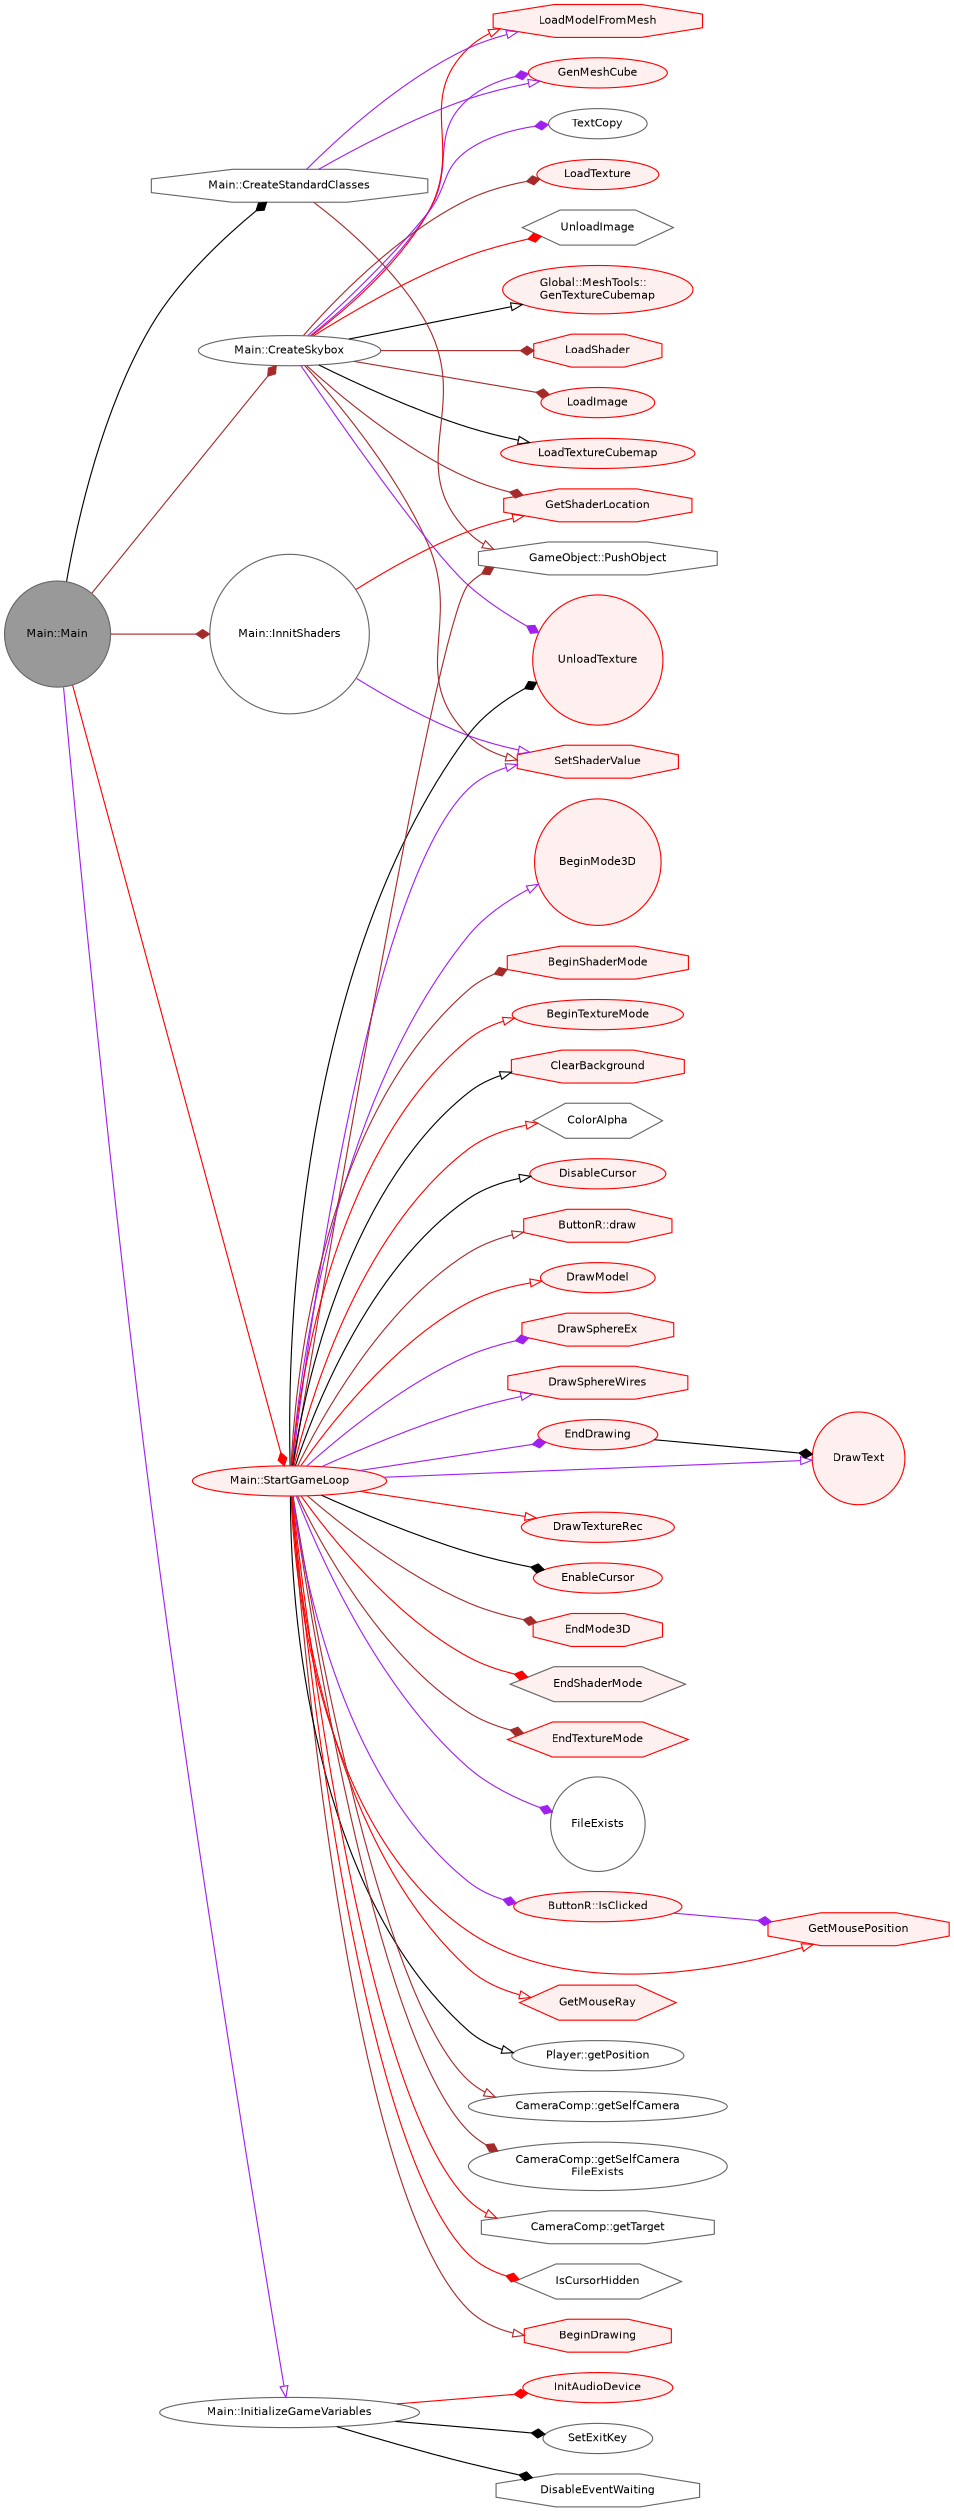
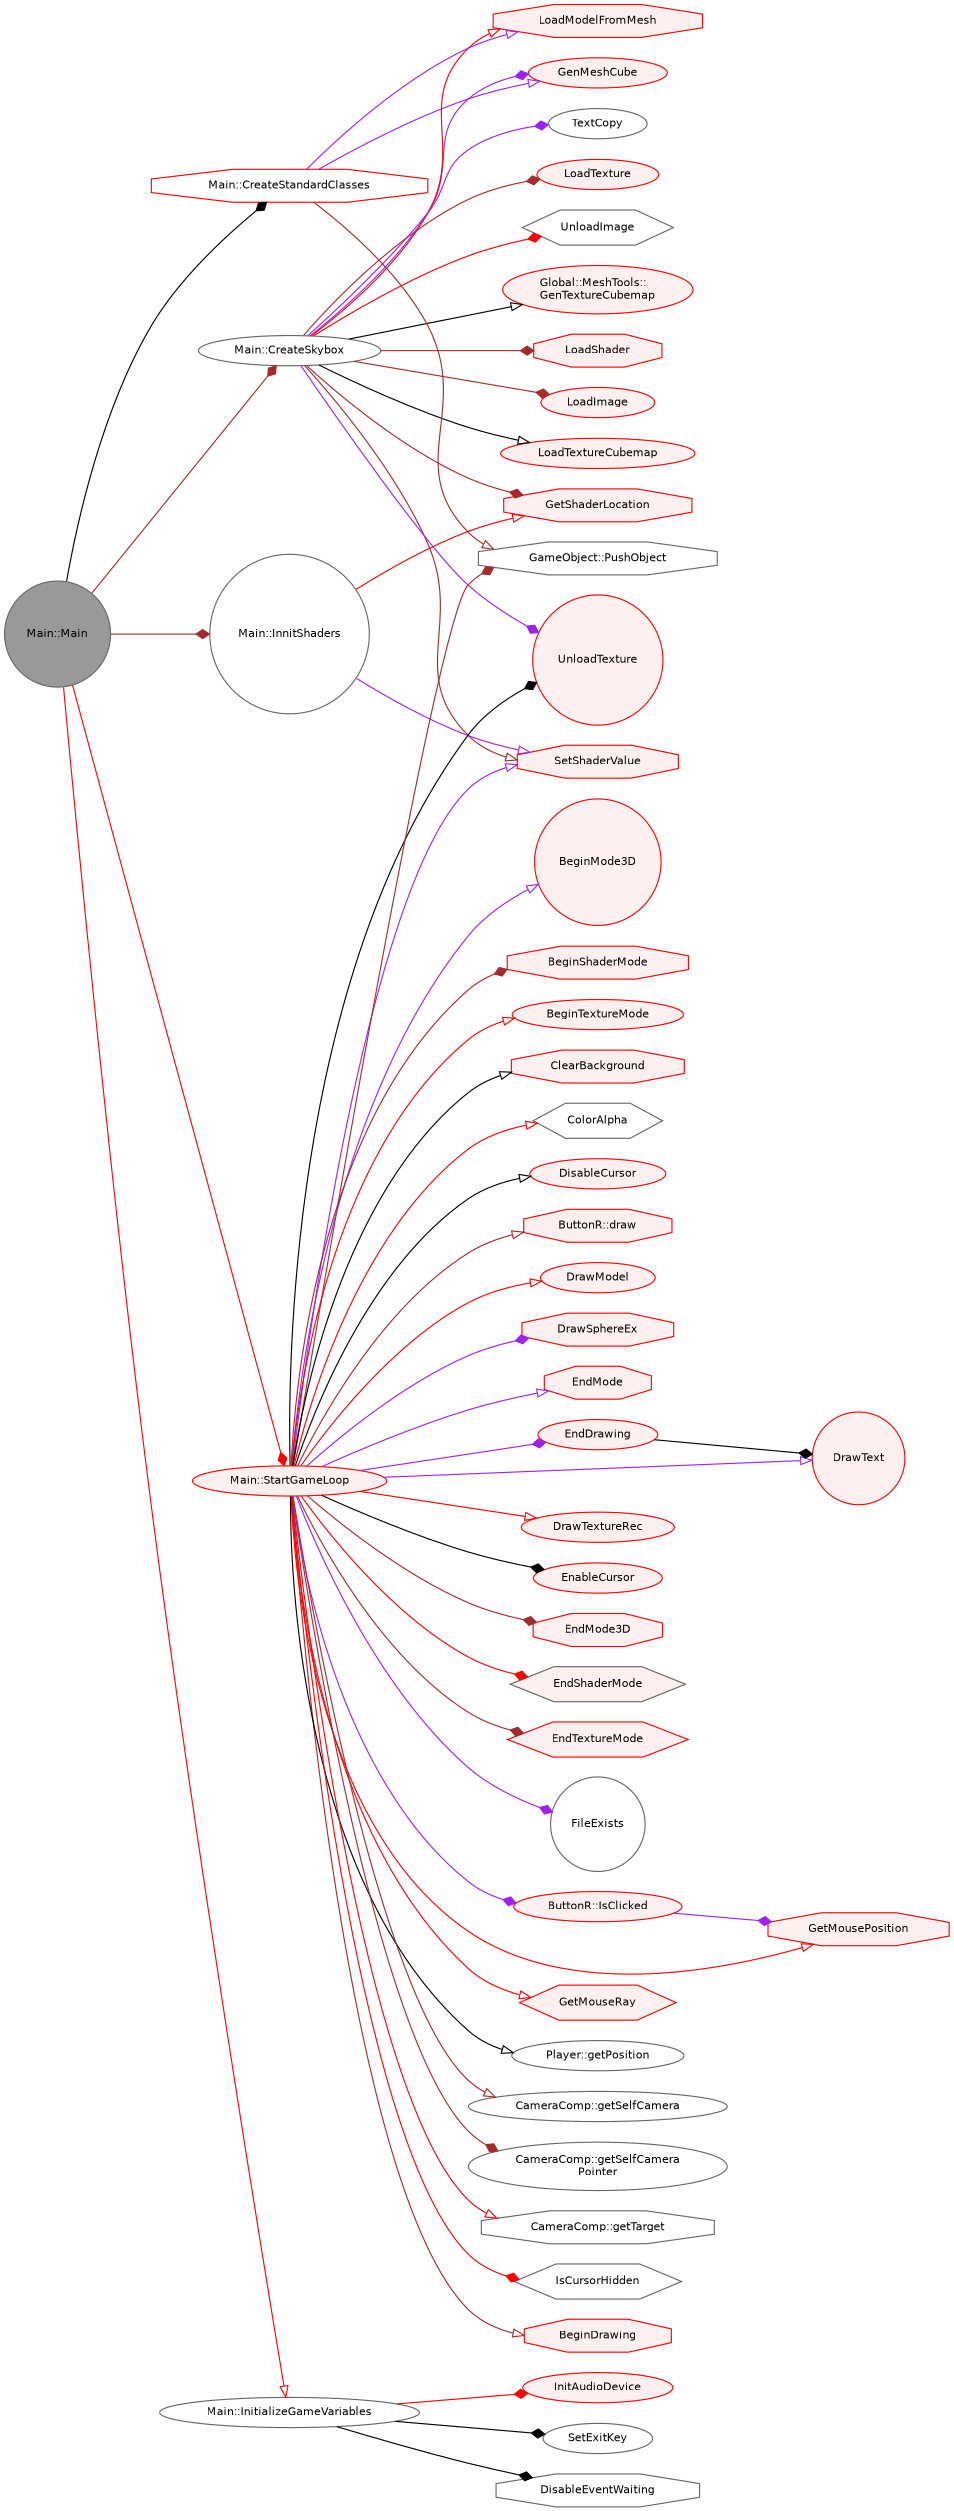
node "Main::CreateStandardClasses": color grey40 -> red
node "DrawSphereWires": label "DrawSphereWires" -> "EndMode"
edge "Main::Main" -> "Main::InitializeGameVariables": color purple -> red
node "CameraComp::getSelfCamera FileExists": label "CameraComp::getSelfCamera FileExists" -> "CameraComp::getSelfCamera Pointer"
